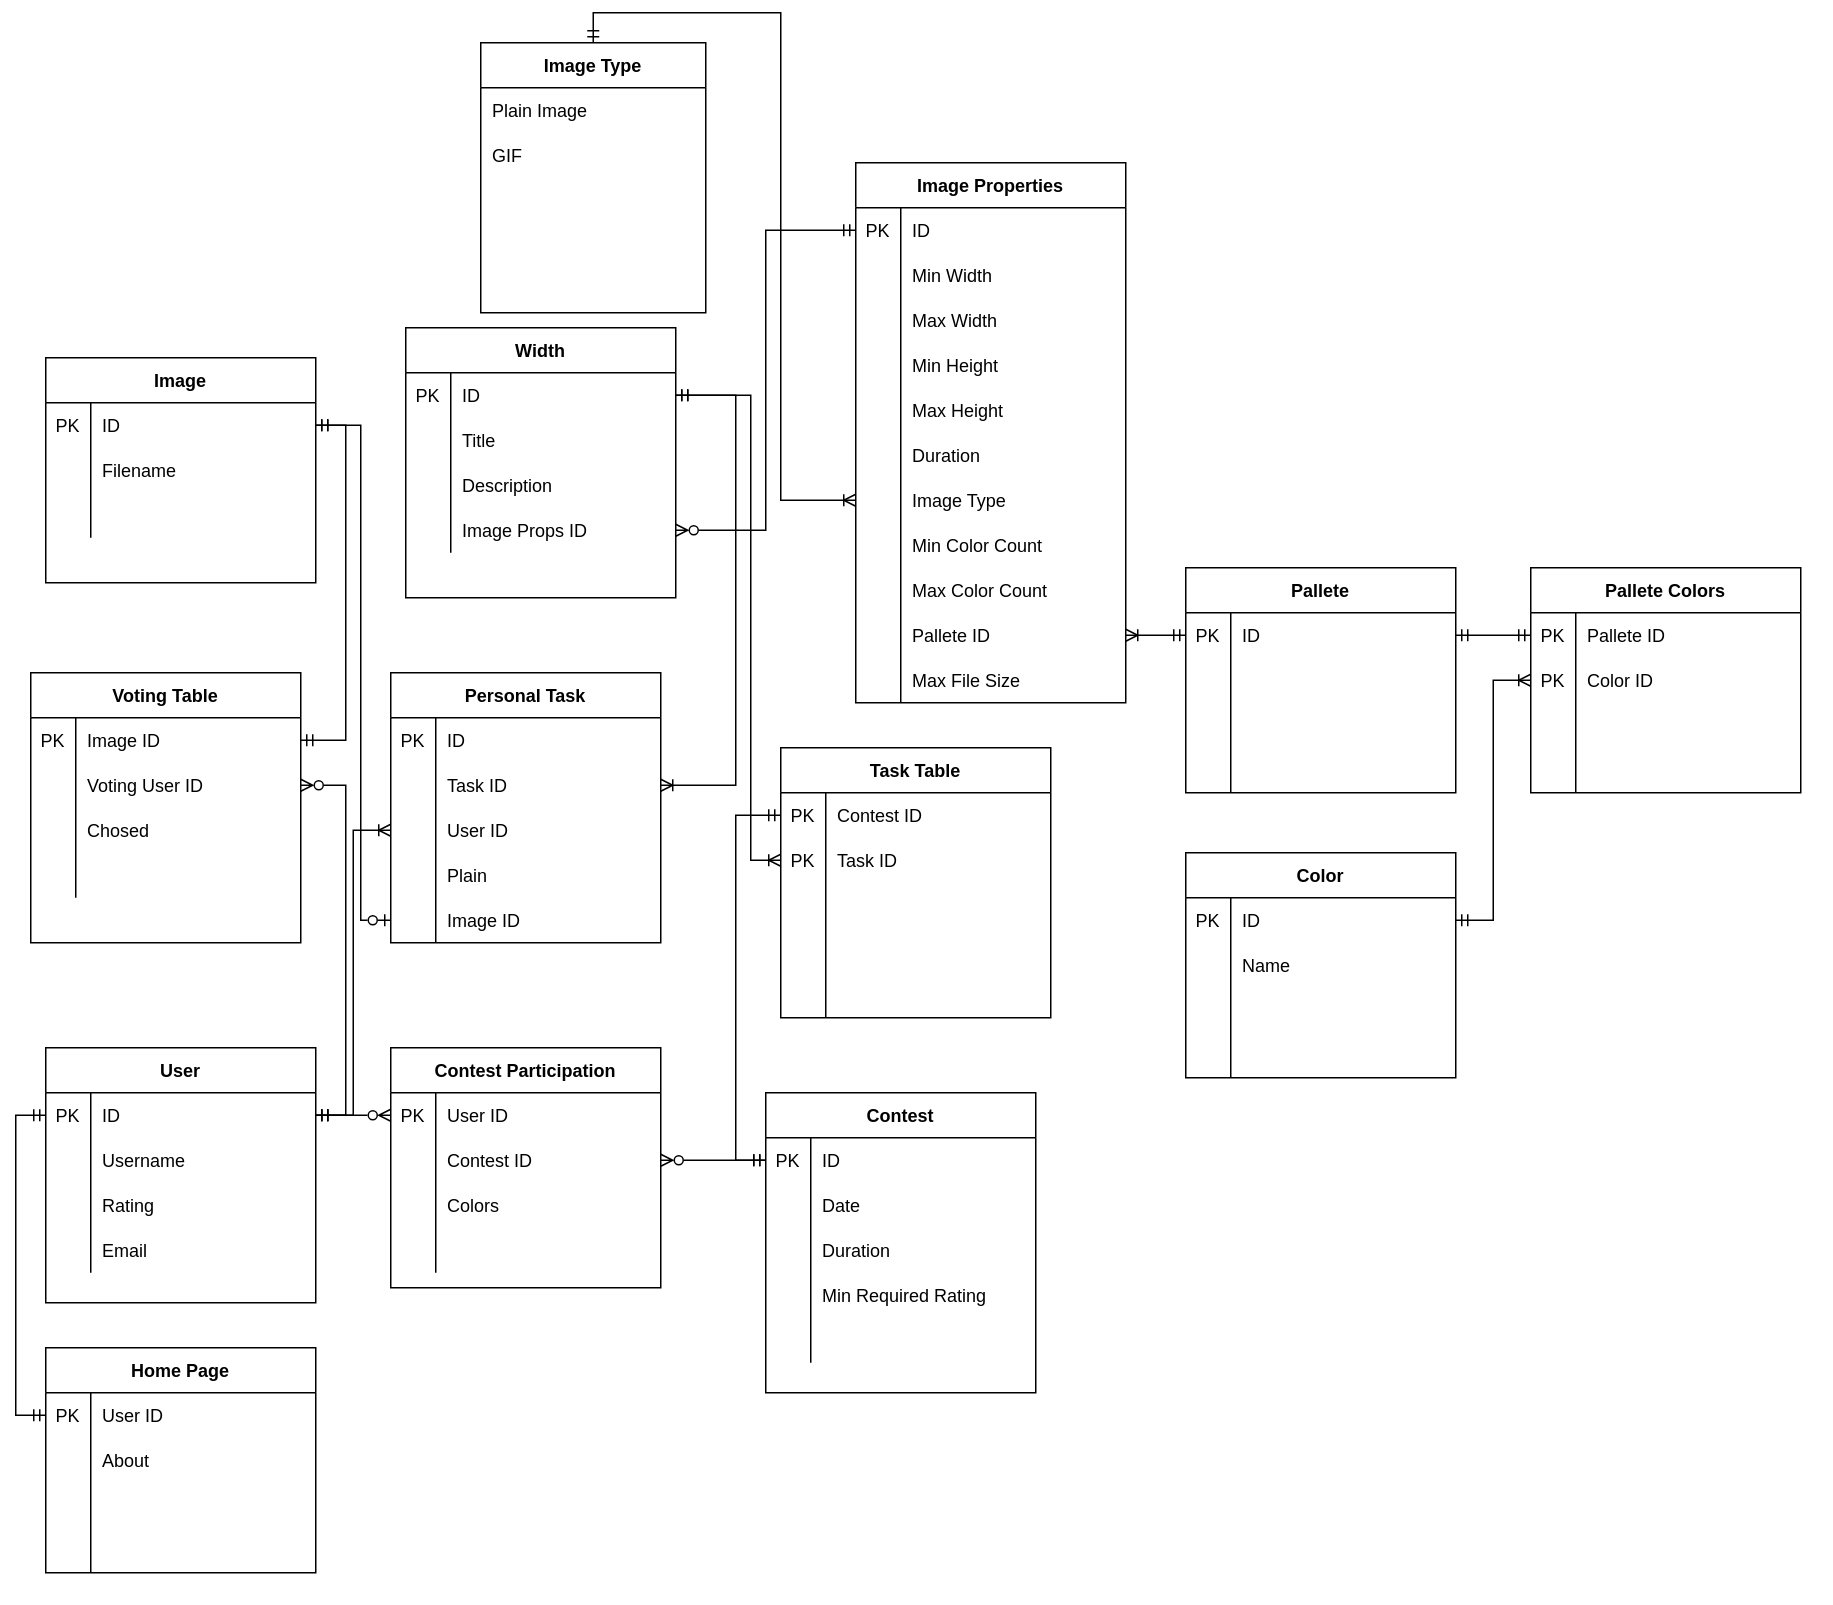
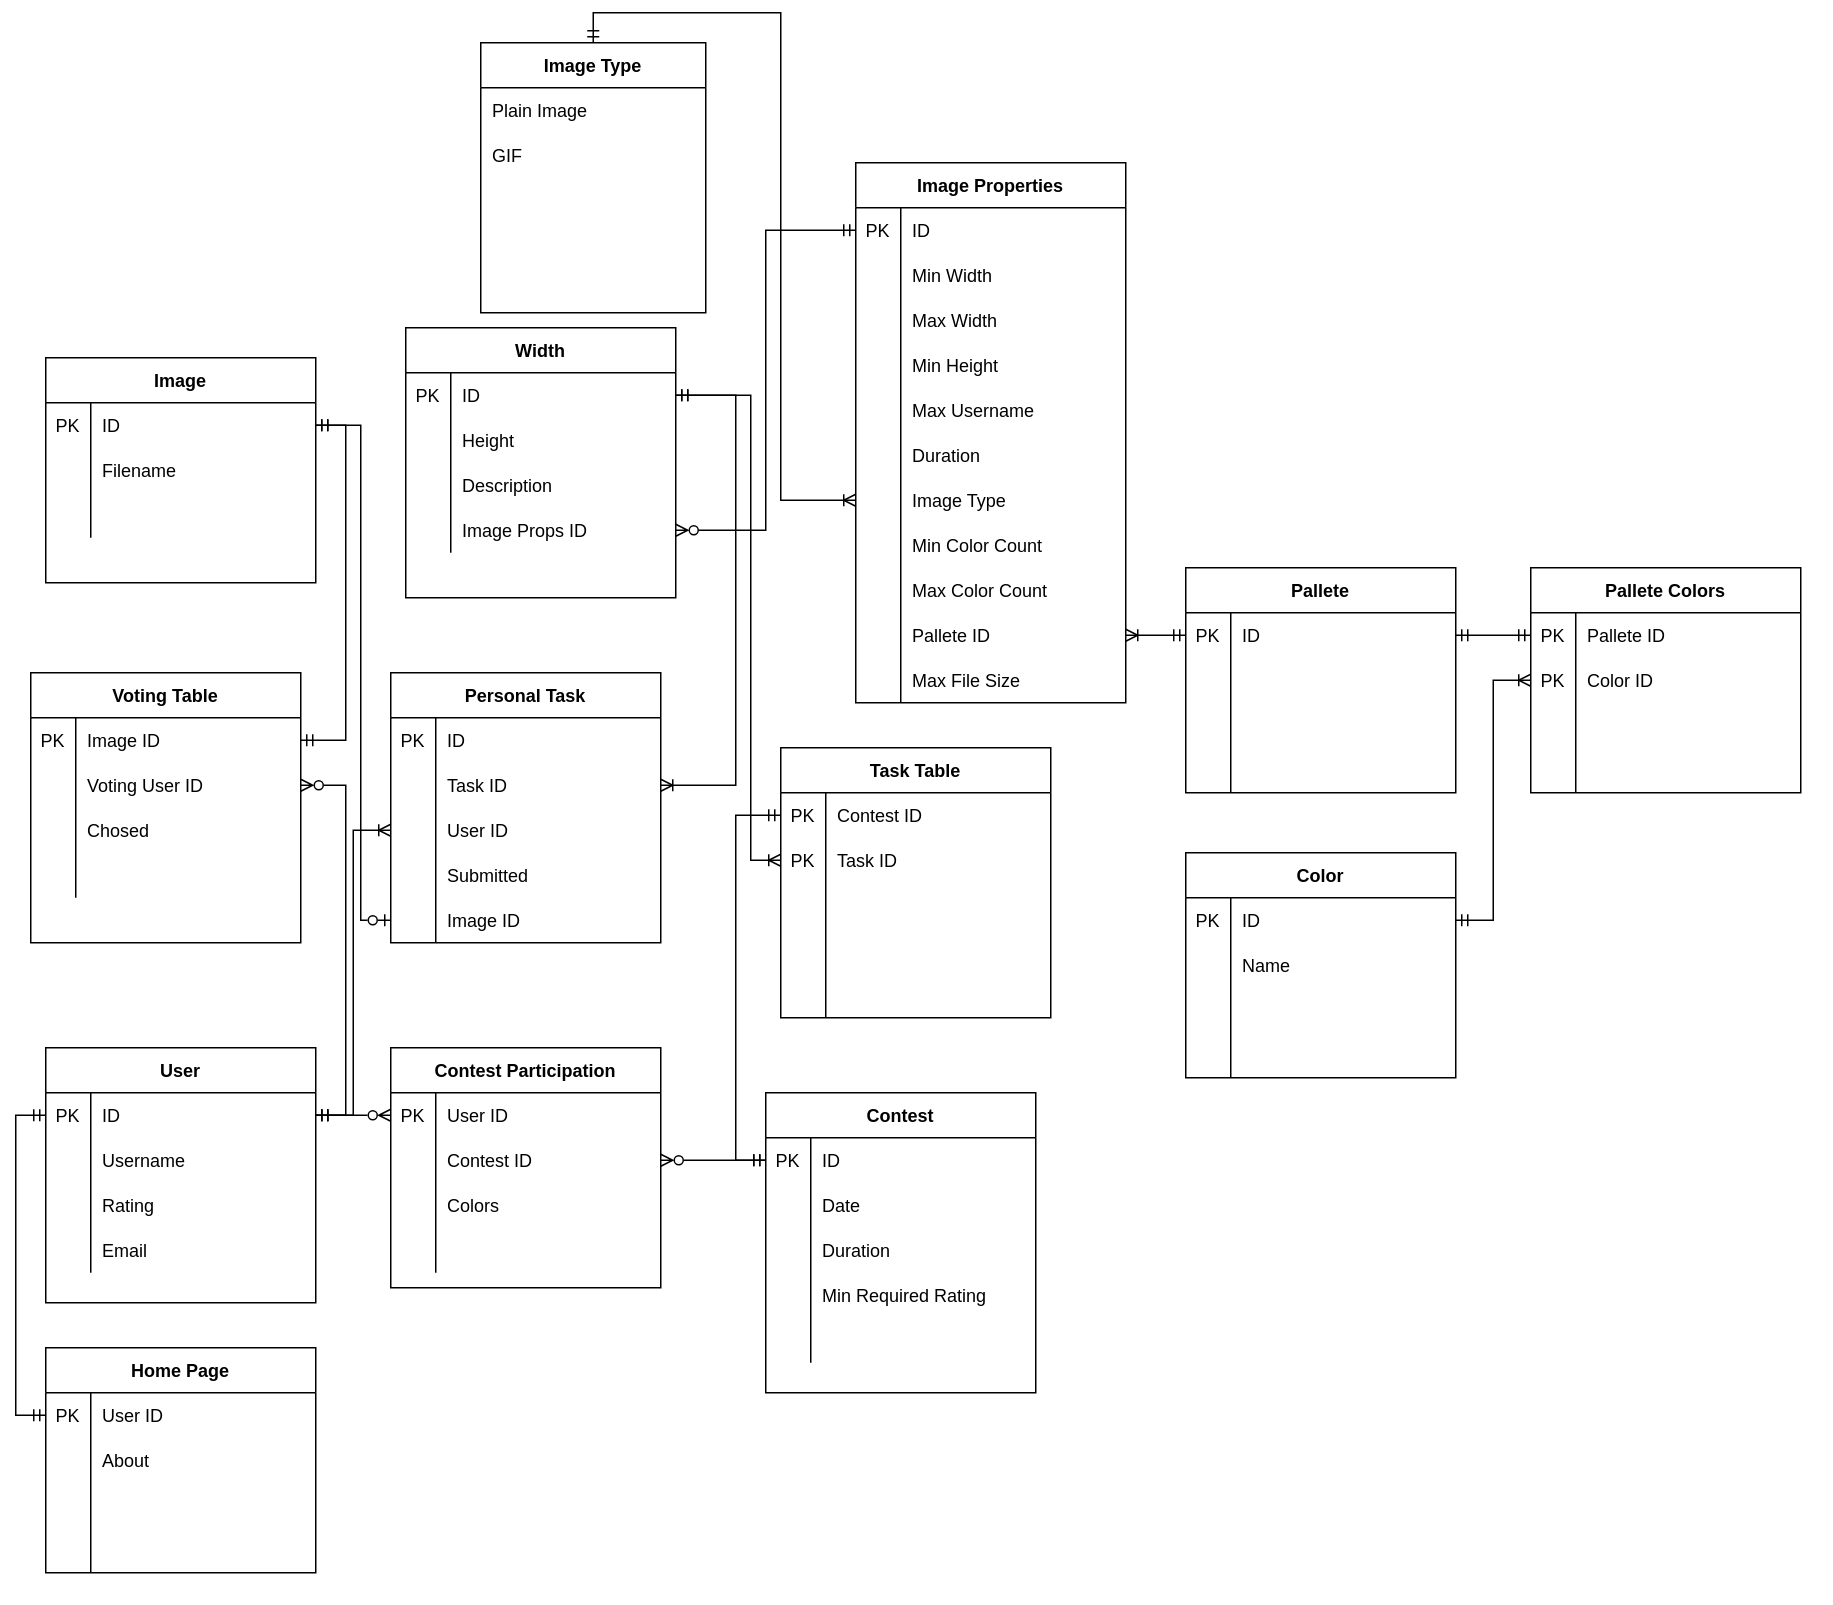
node "Max Height": label "Max Height" -> "Max Username"
node "Title": label "Title" -> "Height"
node "Plain": label "Plain" -> "Submitted"
